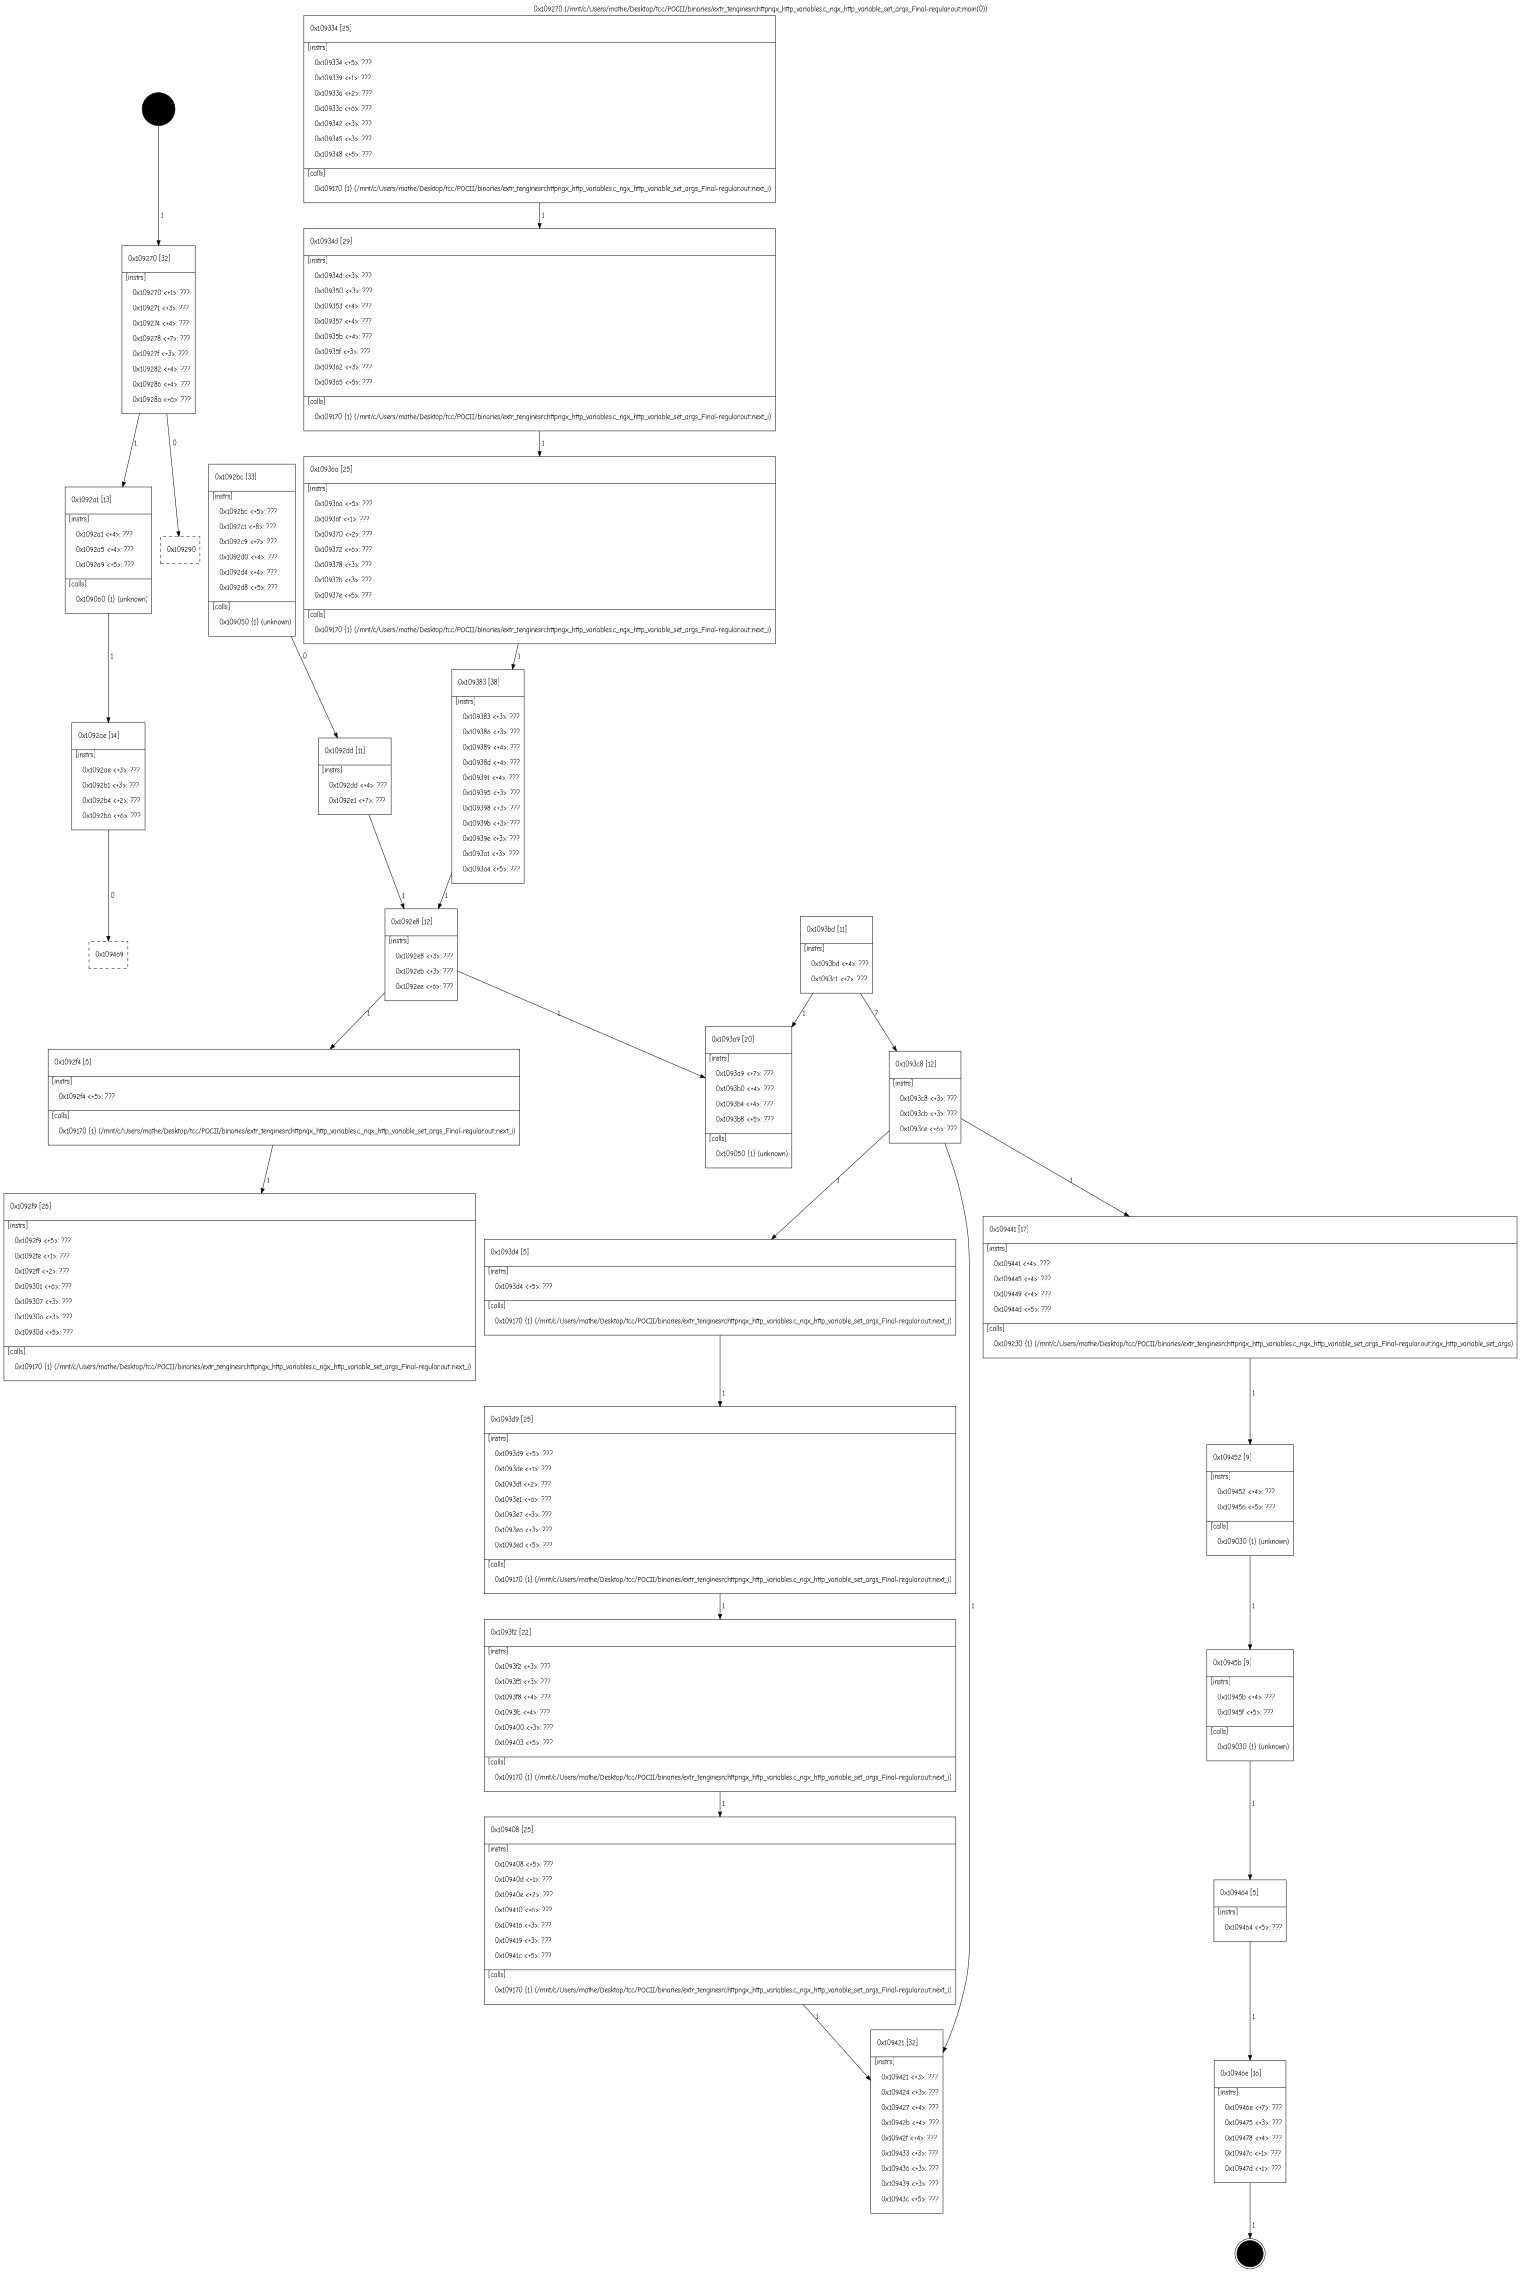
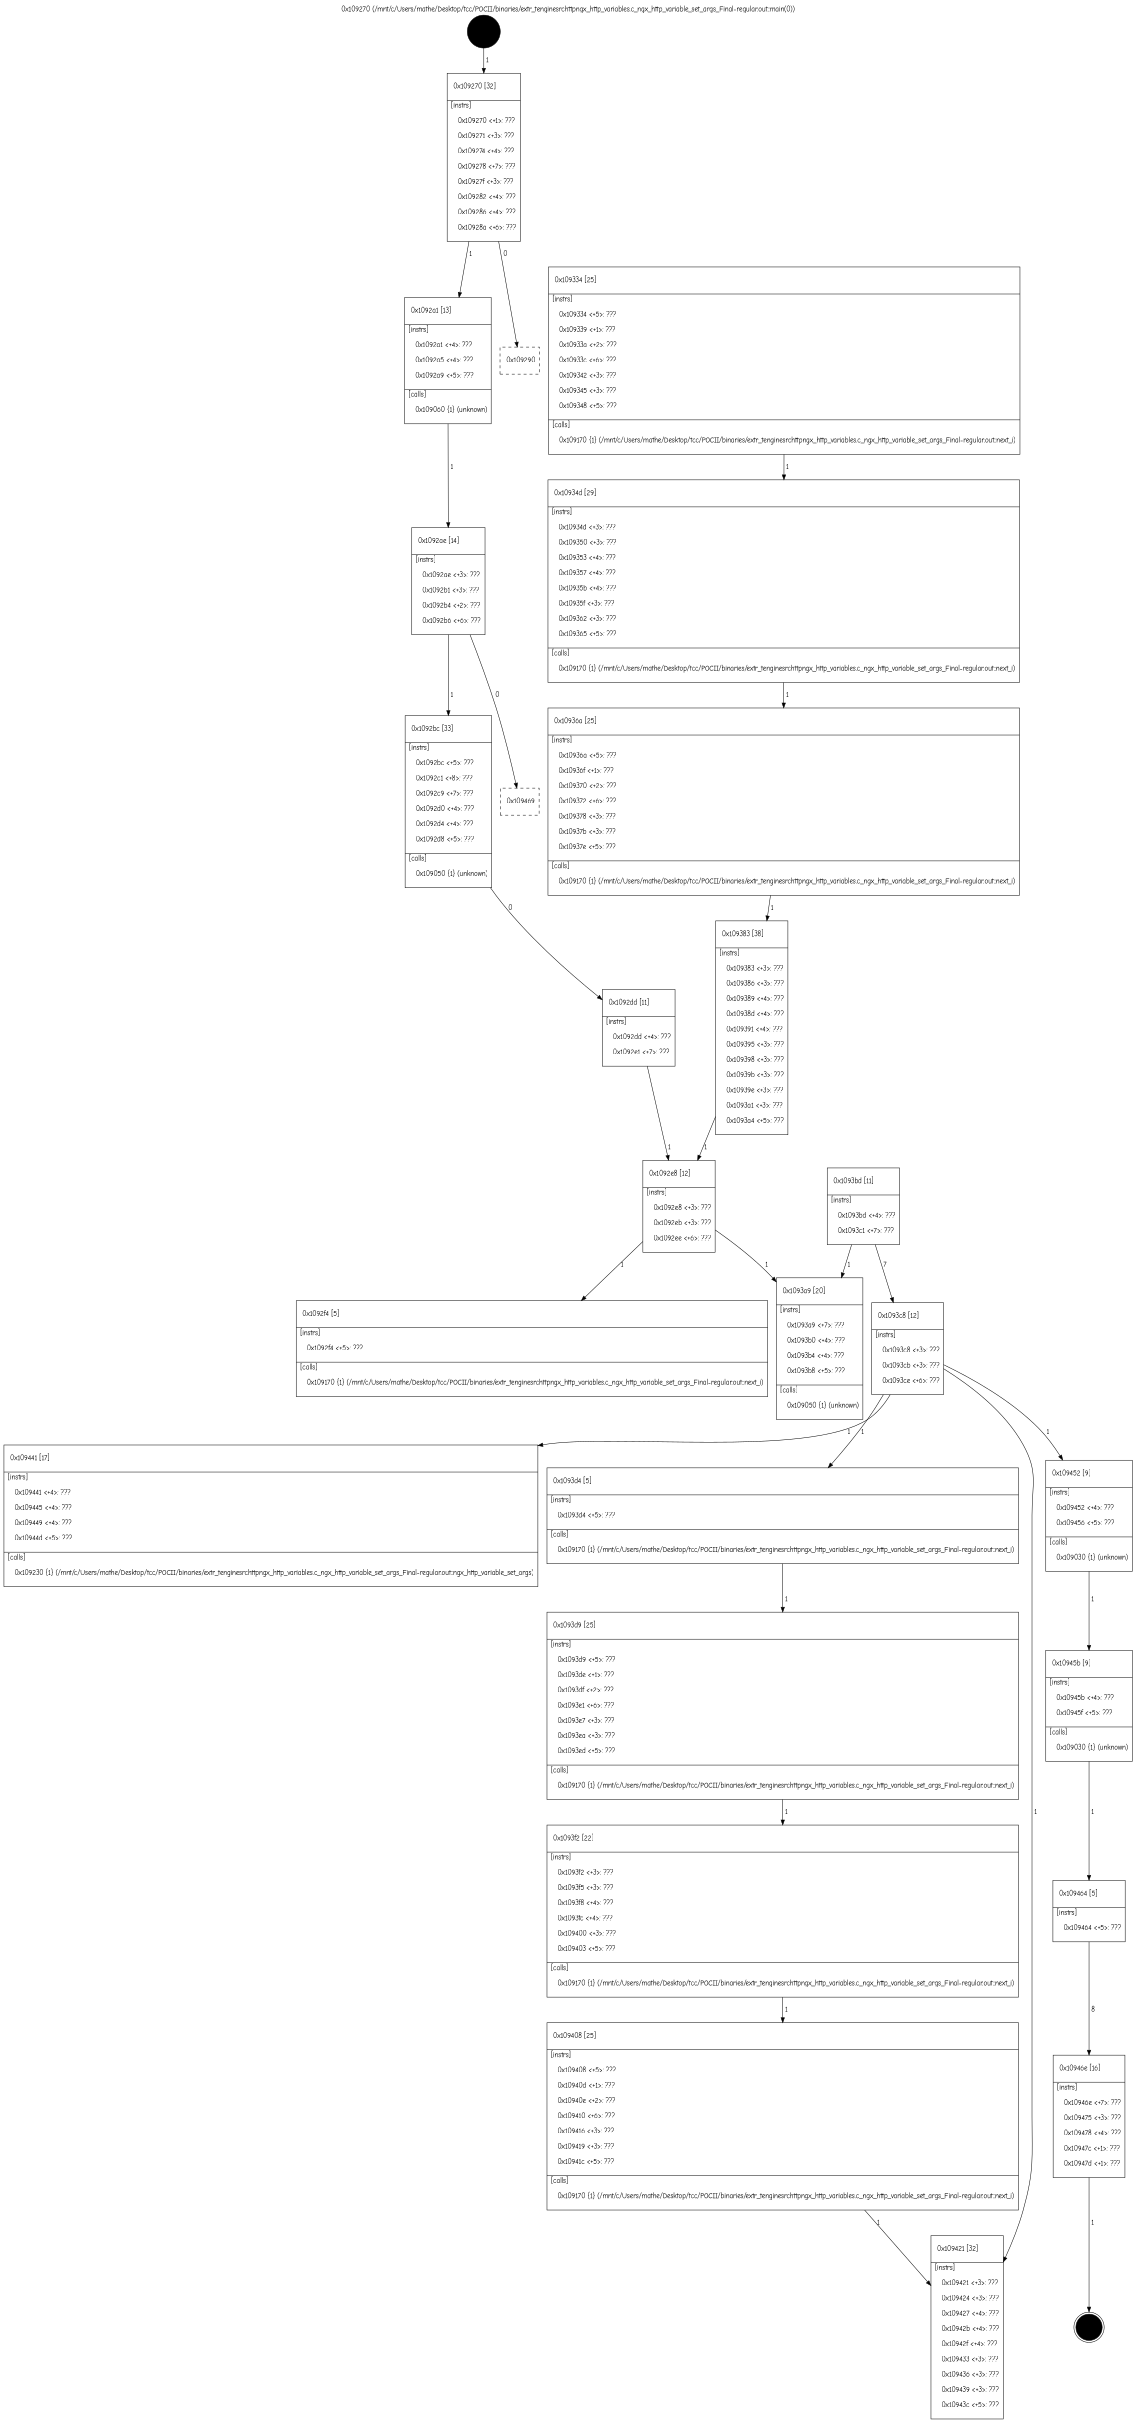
edge "0x1092ae [14]" -> "0x1092bc [33]": added, label "1"
node "0x1092f9 [25]": removed
edge "0x109441 [17]" -> "0x109452 [9]": now "0x1093c8 [12]" -> "0x109452 [9]"
edge "0x109464 [5]" -> "0x10946e [16]": label " 1" -> " 8"
